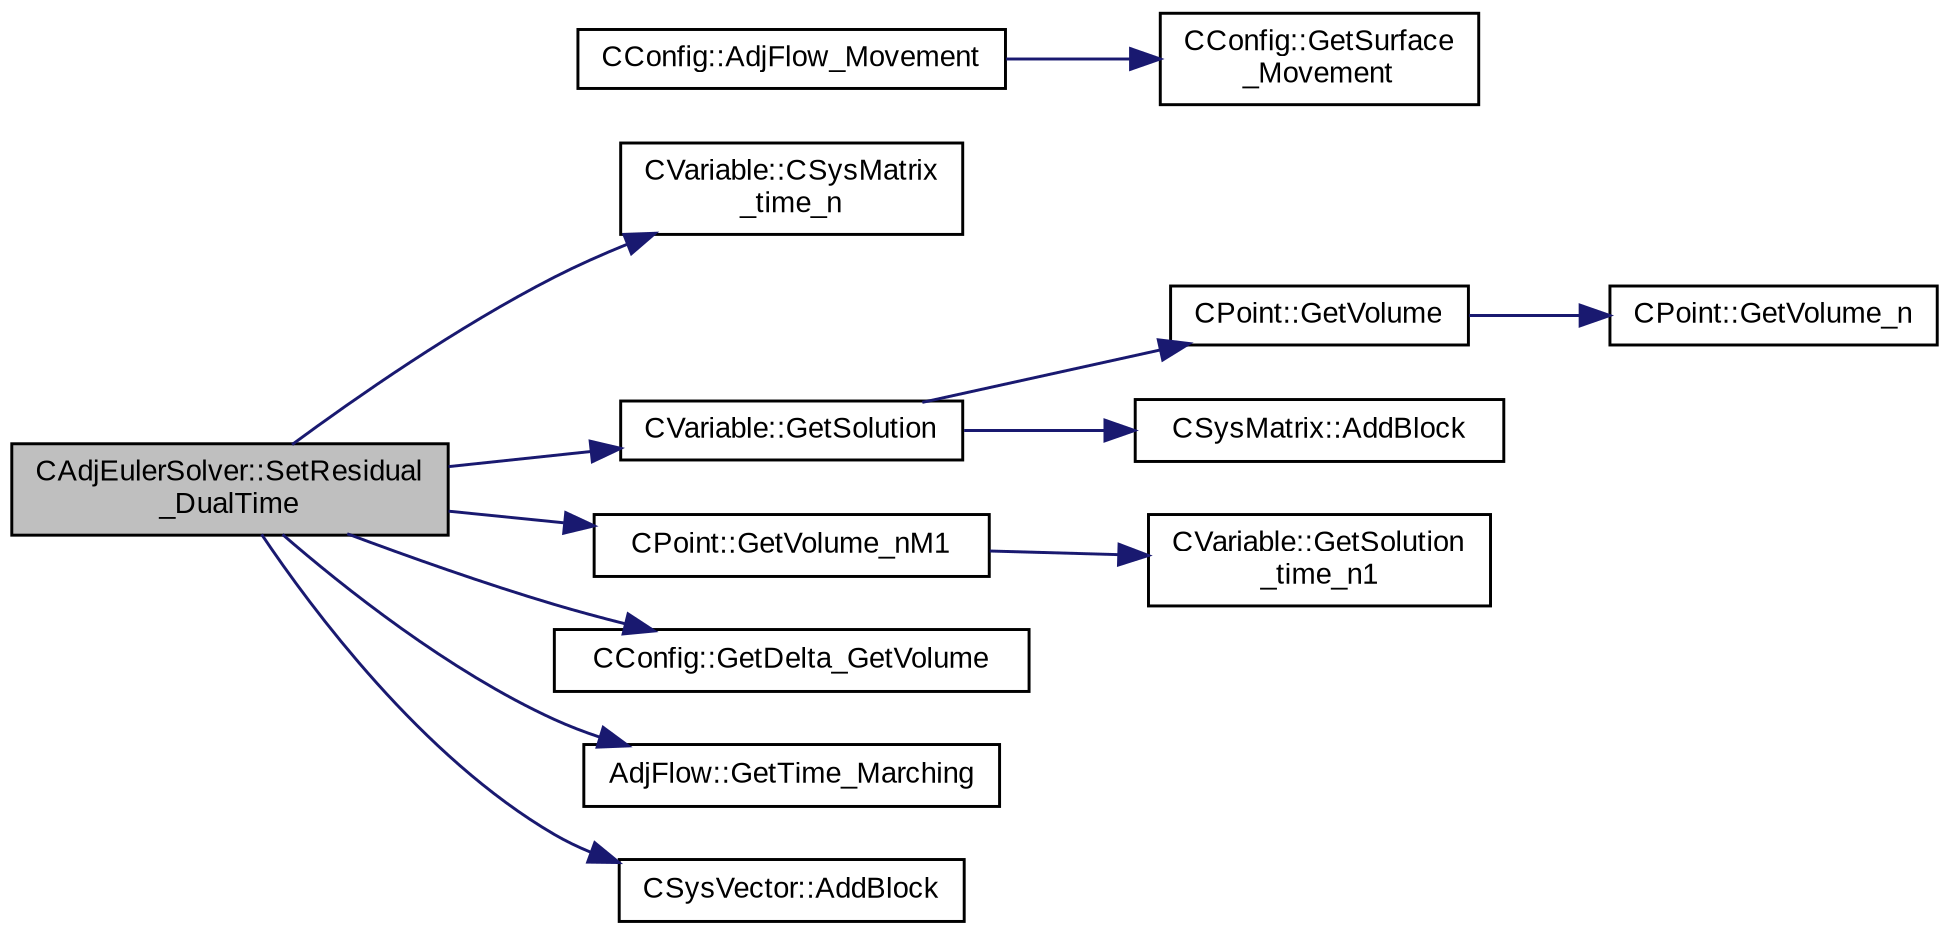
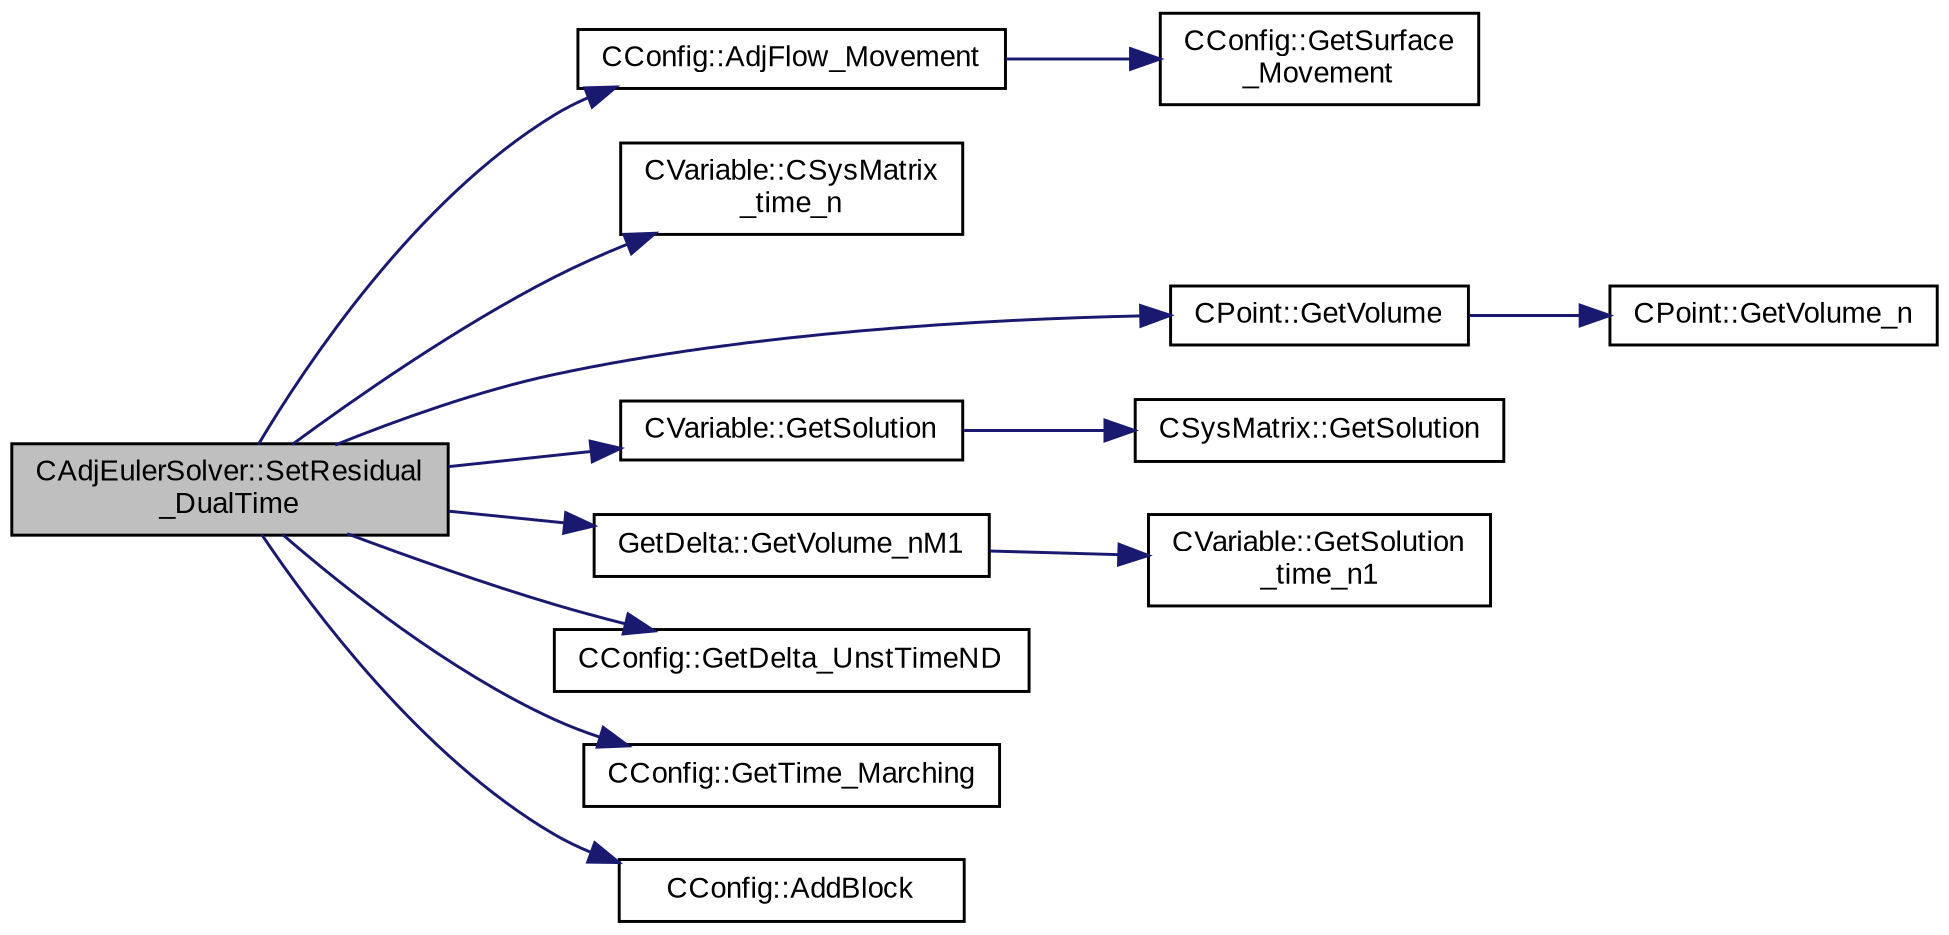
edge "CAdjEulerSolver::SetResidual _DualTime" -> "CConfig::AdjFlow_Movement": added
edge "CVariable::GetSolution" -> "CPoint::GetVolume": now "CAdjEulerSolver::SetResidual _DualTime" -> "CPoint::GetVolume"
node "CSysMatrix::AddBlock": label "CSysMatrix::AddBlock" -> "CSysMatrix::GetSolution"
node "CPoint::GetVolume_nM1": label "CPoint::GetVolume_nM1" -> "GetDelta::GetVolume_nM1"
node "CConfig::GetDelta_GetVolume": label "CConfig::GetDelta_GetVolume" -> "CConfig::GetDelta_UnstTimeND"
node "AdjFlow::GetTime_Marching": label "AdjFlow::GetTime_Marching" -> "CConfig::GetTime_Marching"
node "CSysVector::AddBlock": label "CSysVector::AddBlock" -> "CConfig::AddBlock"
